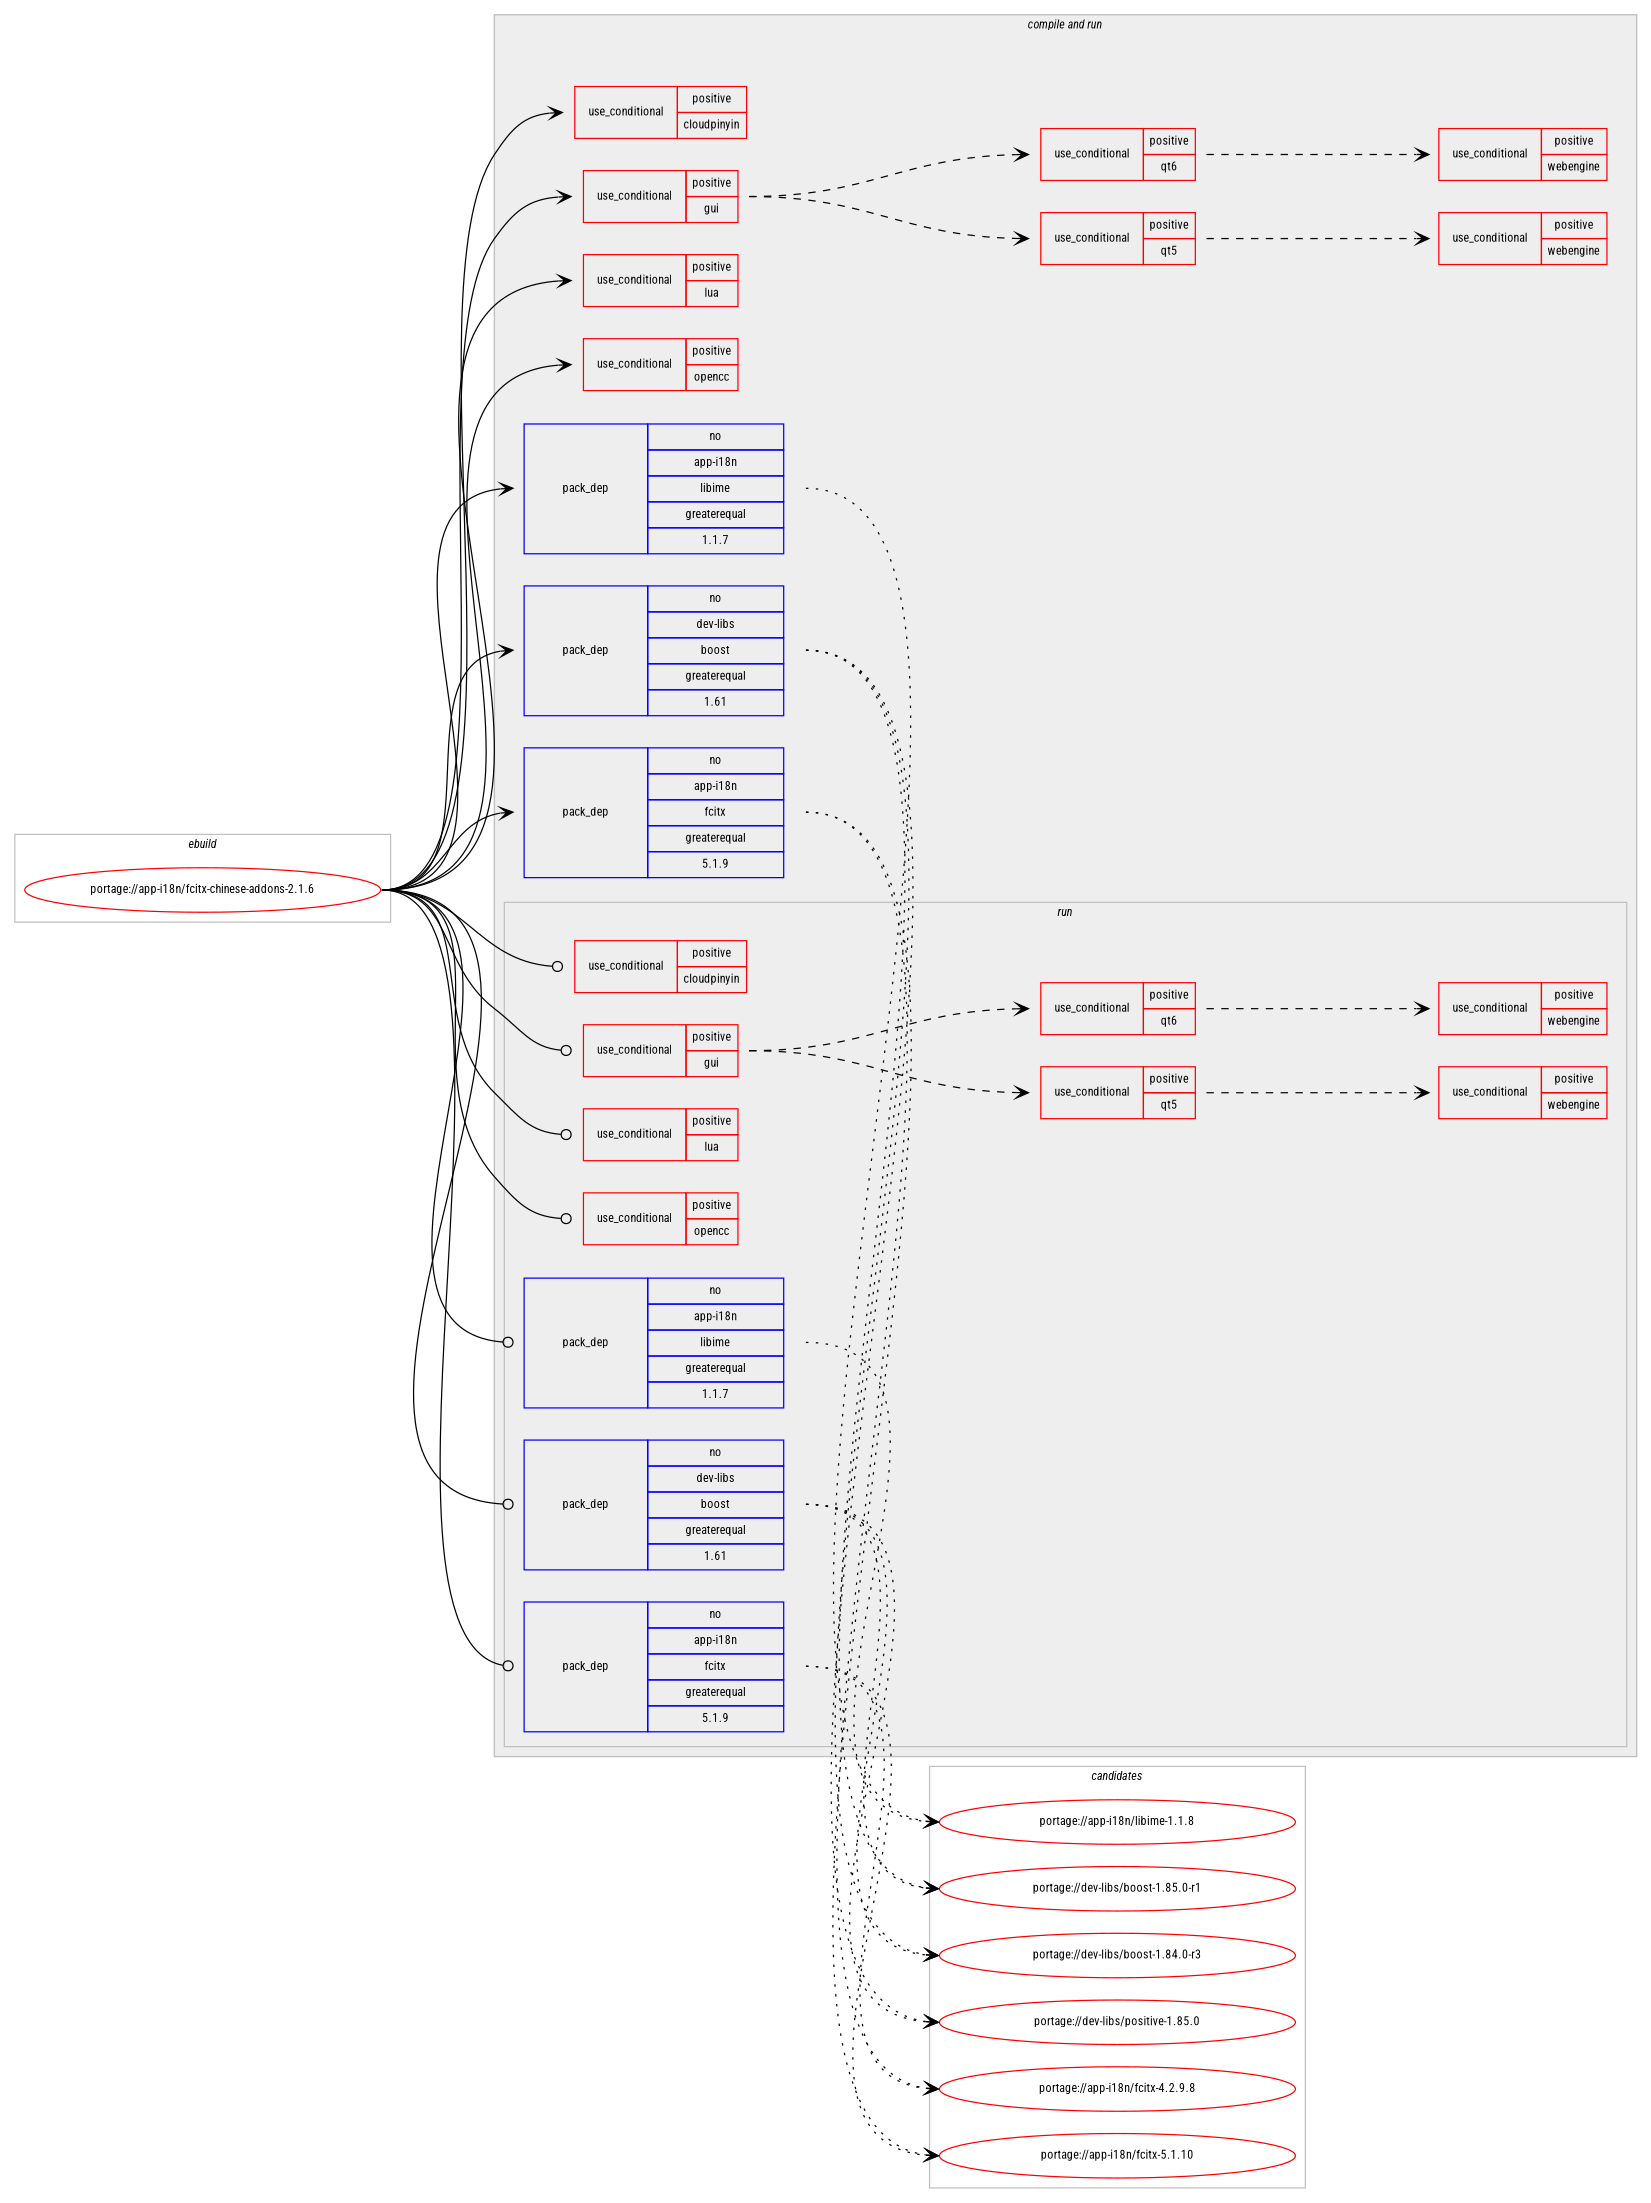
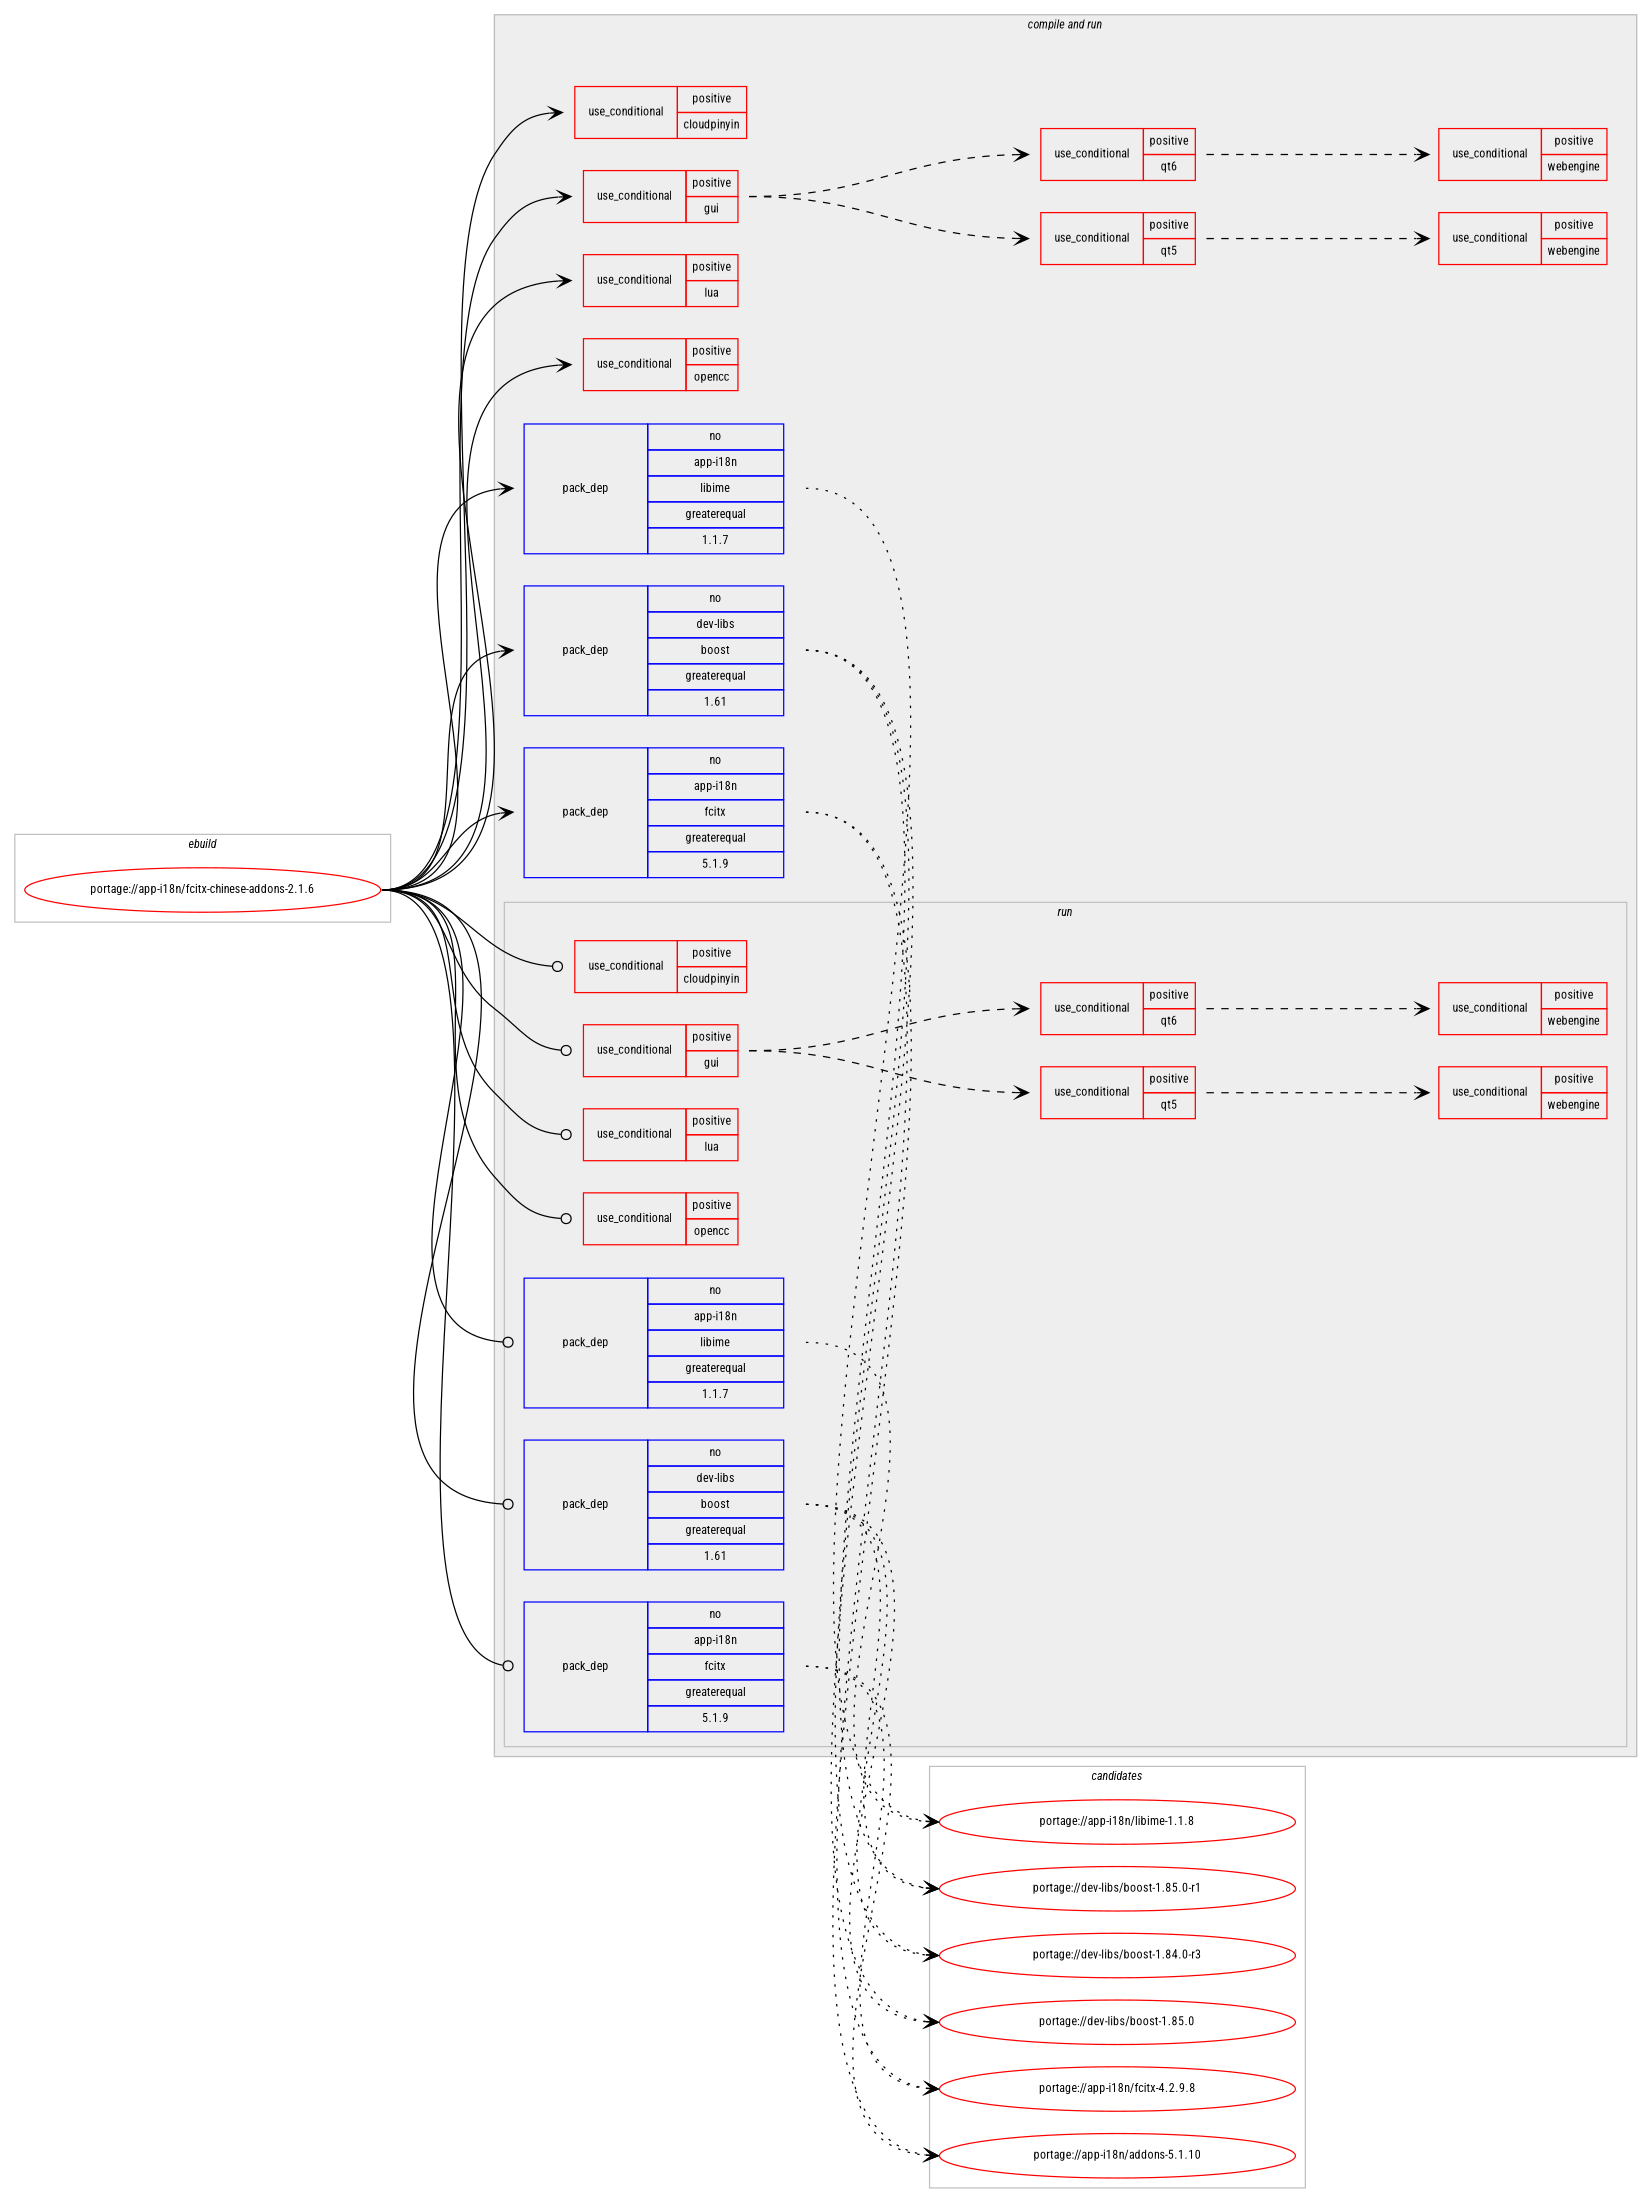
node "portage://dev-libs/positive-1.85.0": label "portage://dev-libs/positive-1.85.0" -> "portage://dev-libs/boost-1.85.0"
node "portage://app-i18n/fcitx-5.1.10": label "portage://app-i18n/fcitx-5.1.10" -> "portage://app-i18n/addons-5.1.10"
